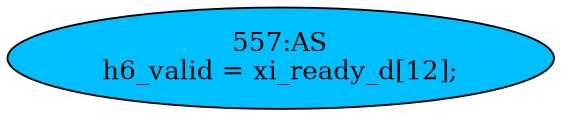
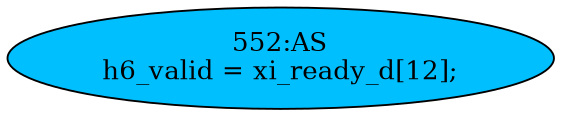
node "557:AS h6_valid = xi_ready_d[12];": label "557:AS h6_valid = xi_ready_d[12];" -> "552:AS h6_valid = xi_ready_d[12];"
